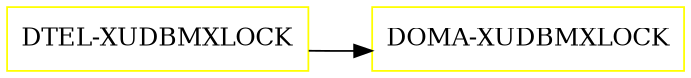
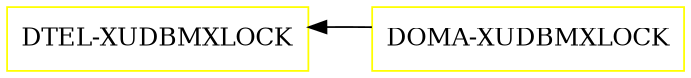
edge "DTEL-XUDBMXLOCK" -> "DOMA-XUDBMXLOCK": reversed
